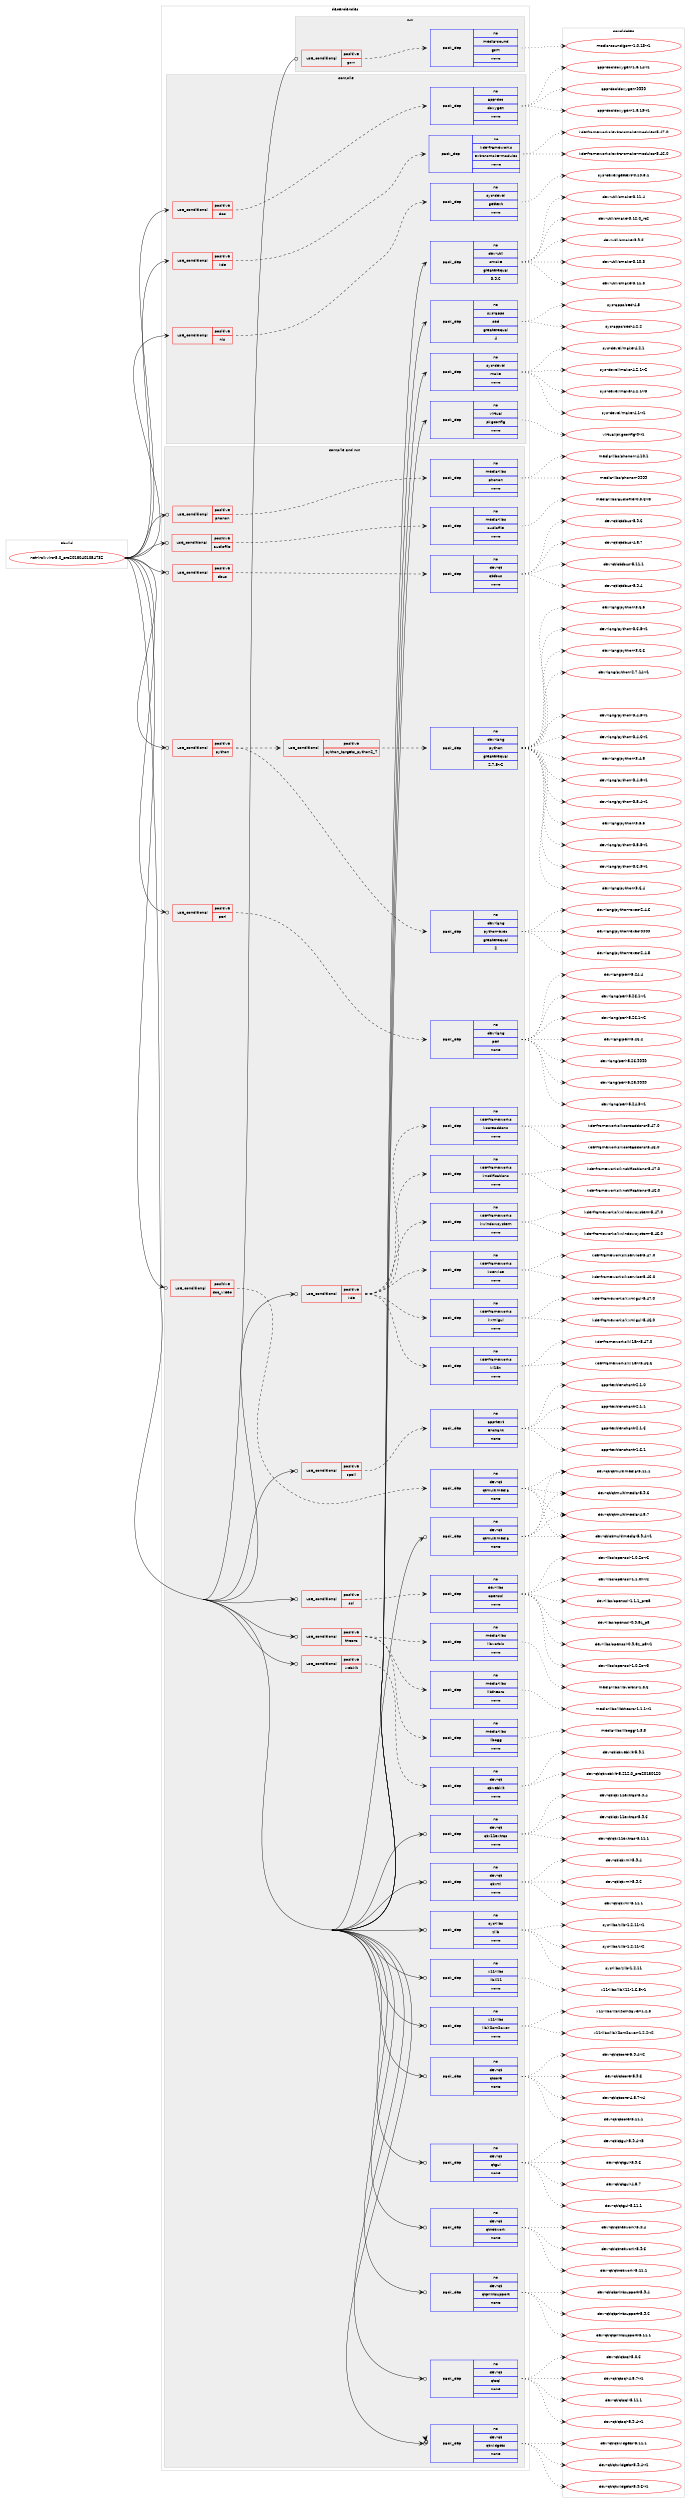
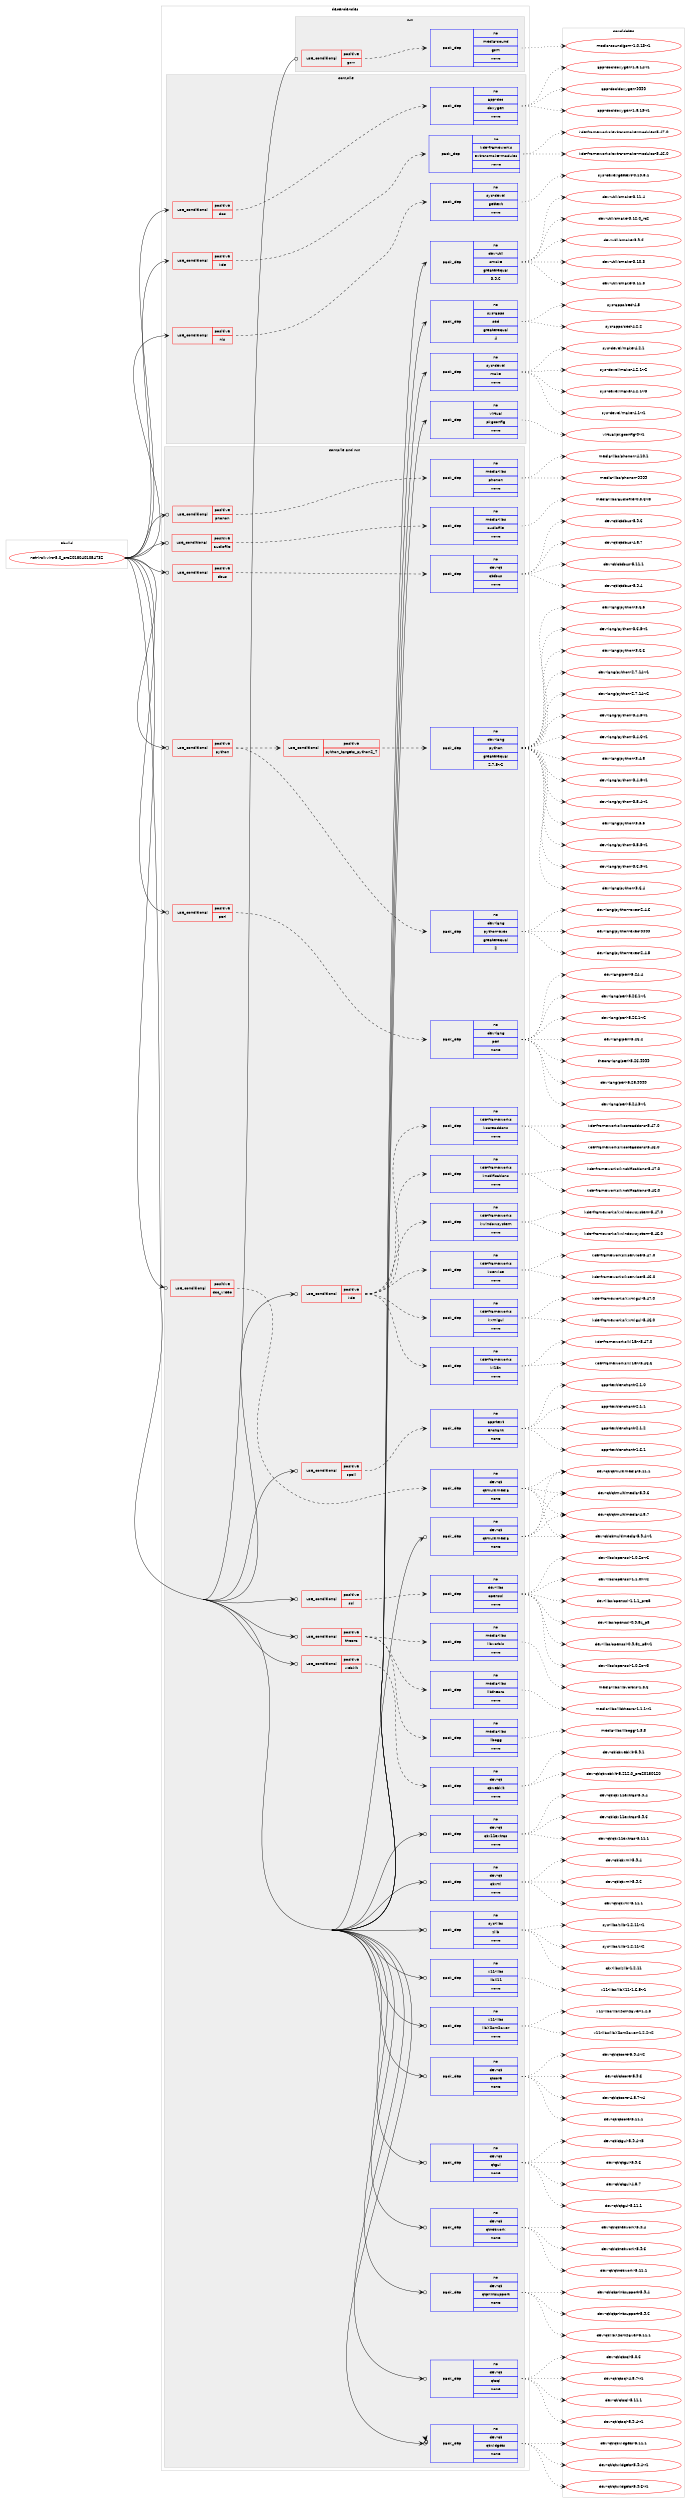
node "dev-lang/python-2.7.14-r2": added
node "dev-lang/perl-5.26.9999": label "dev-lang/perl-5.26.9999" -> "theora-lang/perl-5.26.9999"
node "app-text/enchant-2.1.6": label "app-text/enchant-2.1.6" -> "app-text/enchant-2.1.2"
node "sys-libs/zlib-1.2.11": label "sys-libs/zlib-1.2.11" -> "qtx-libs/zlib-1.2.11"
node "dev-qt/qtprintsupport-5.11.1": label "dev-qt/qtprintsupport-5.11.1" -> "dev-qt/libXScrnSaver-5.11.1"
